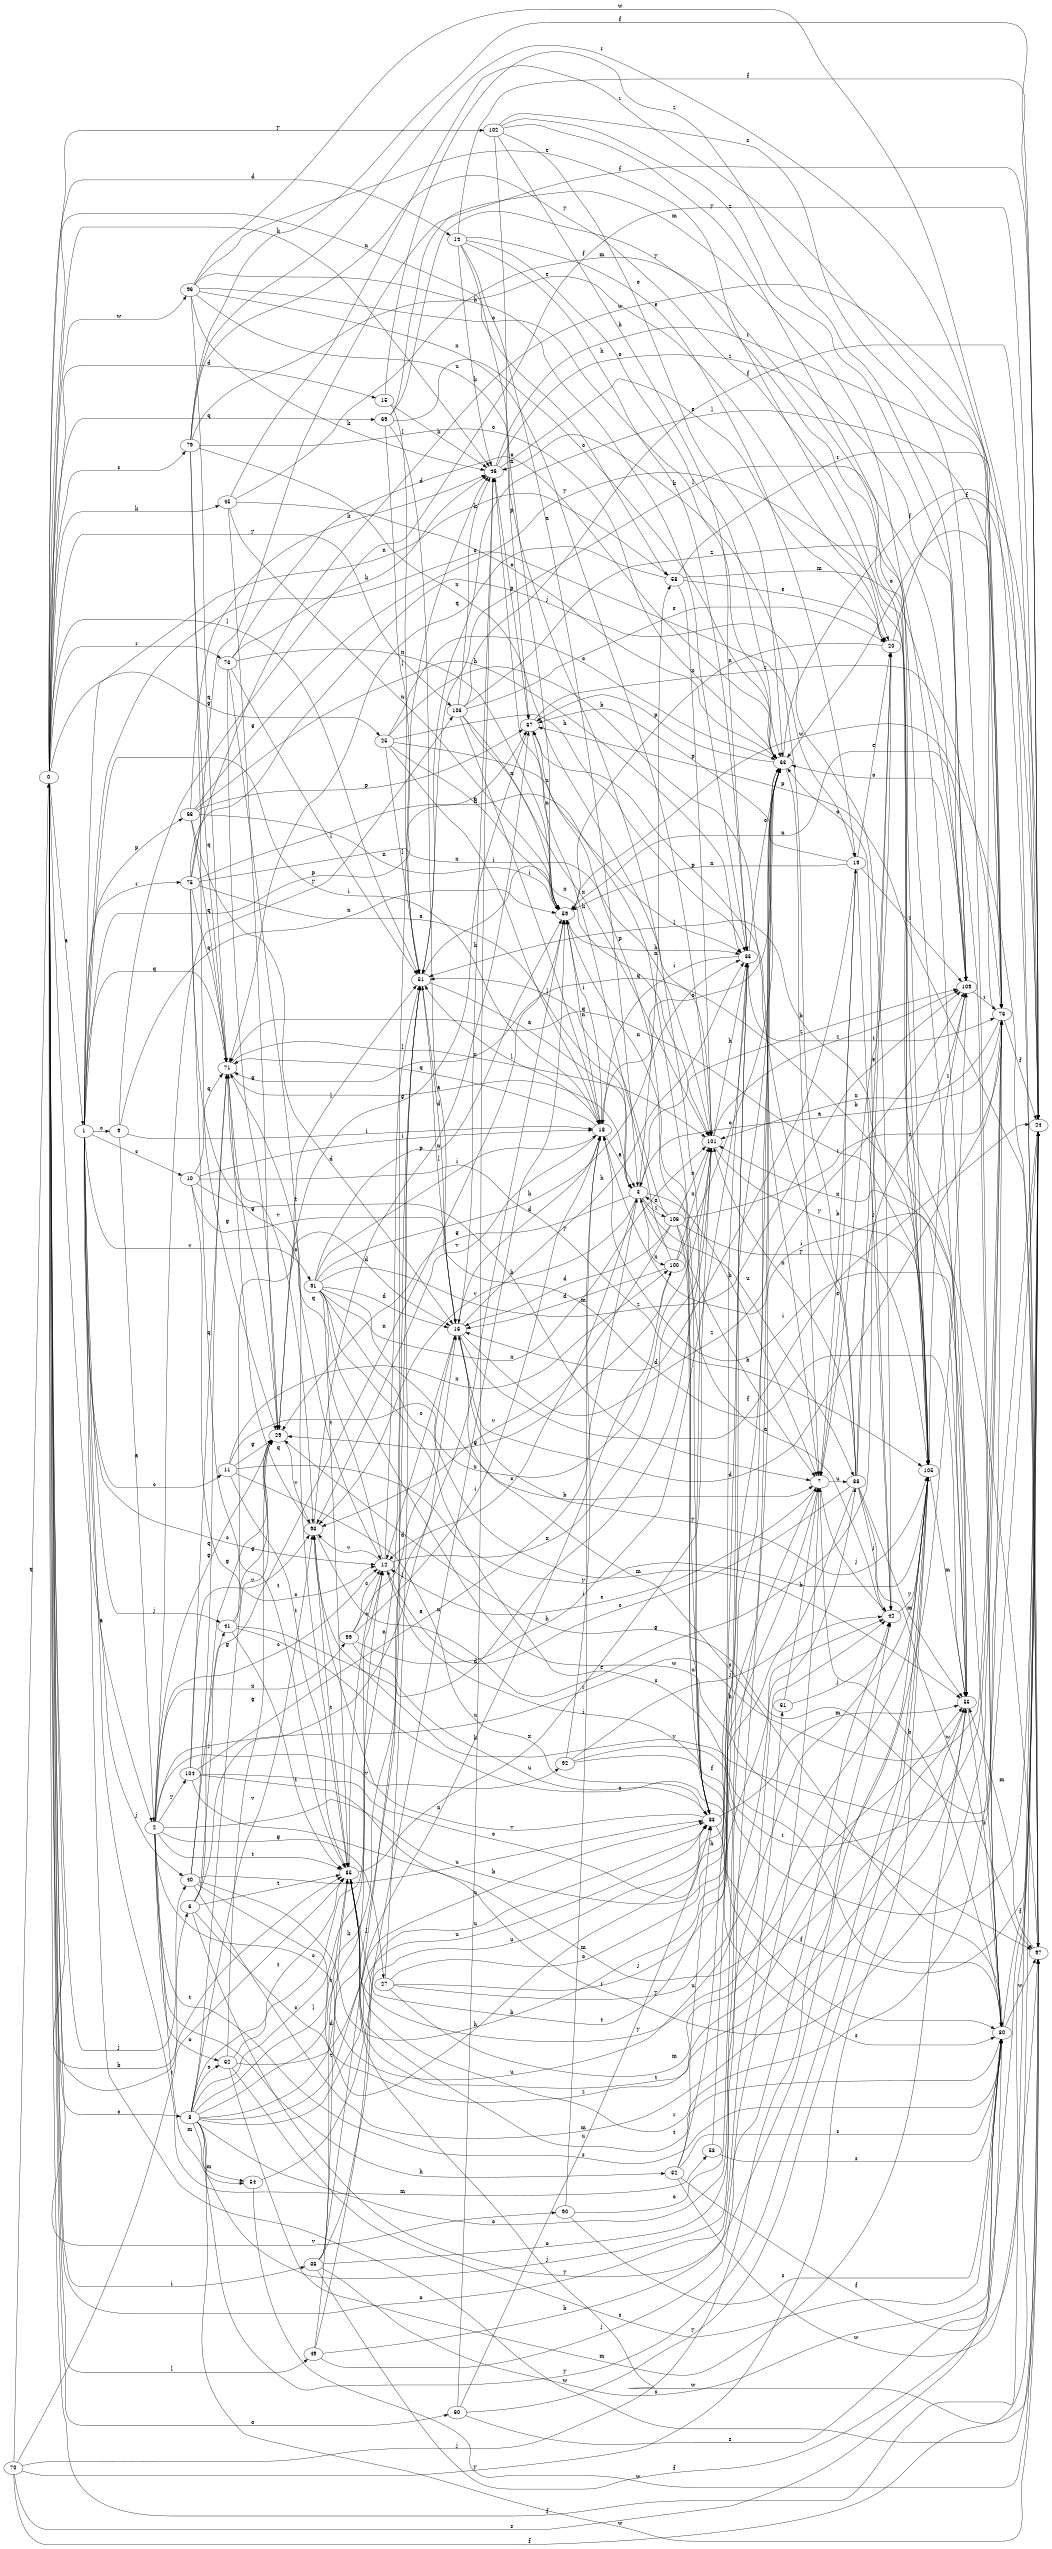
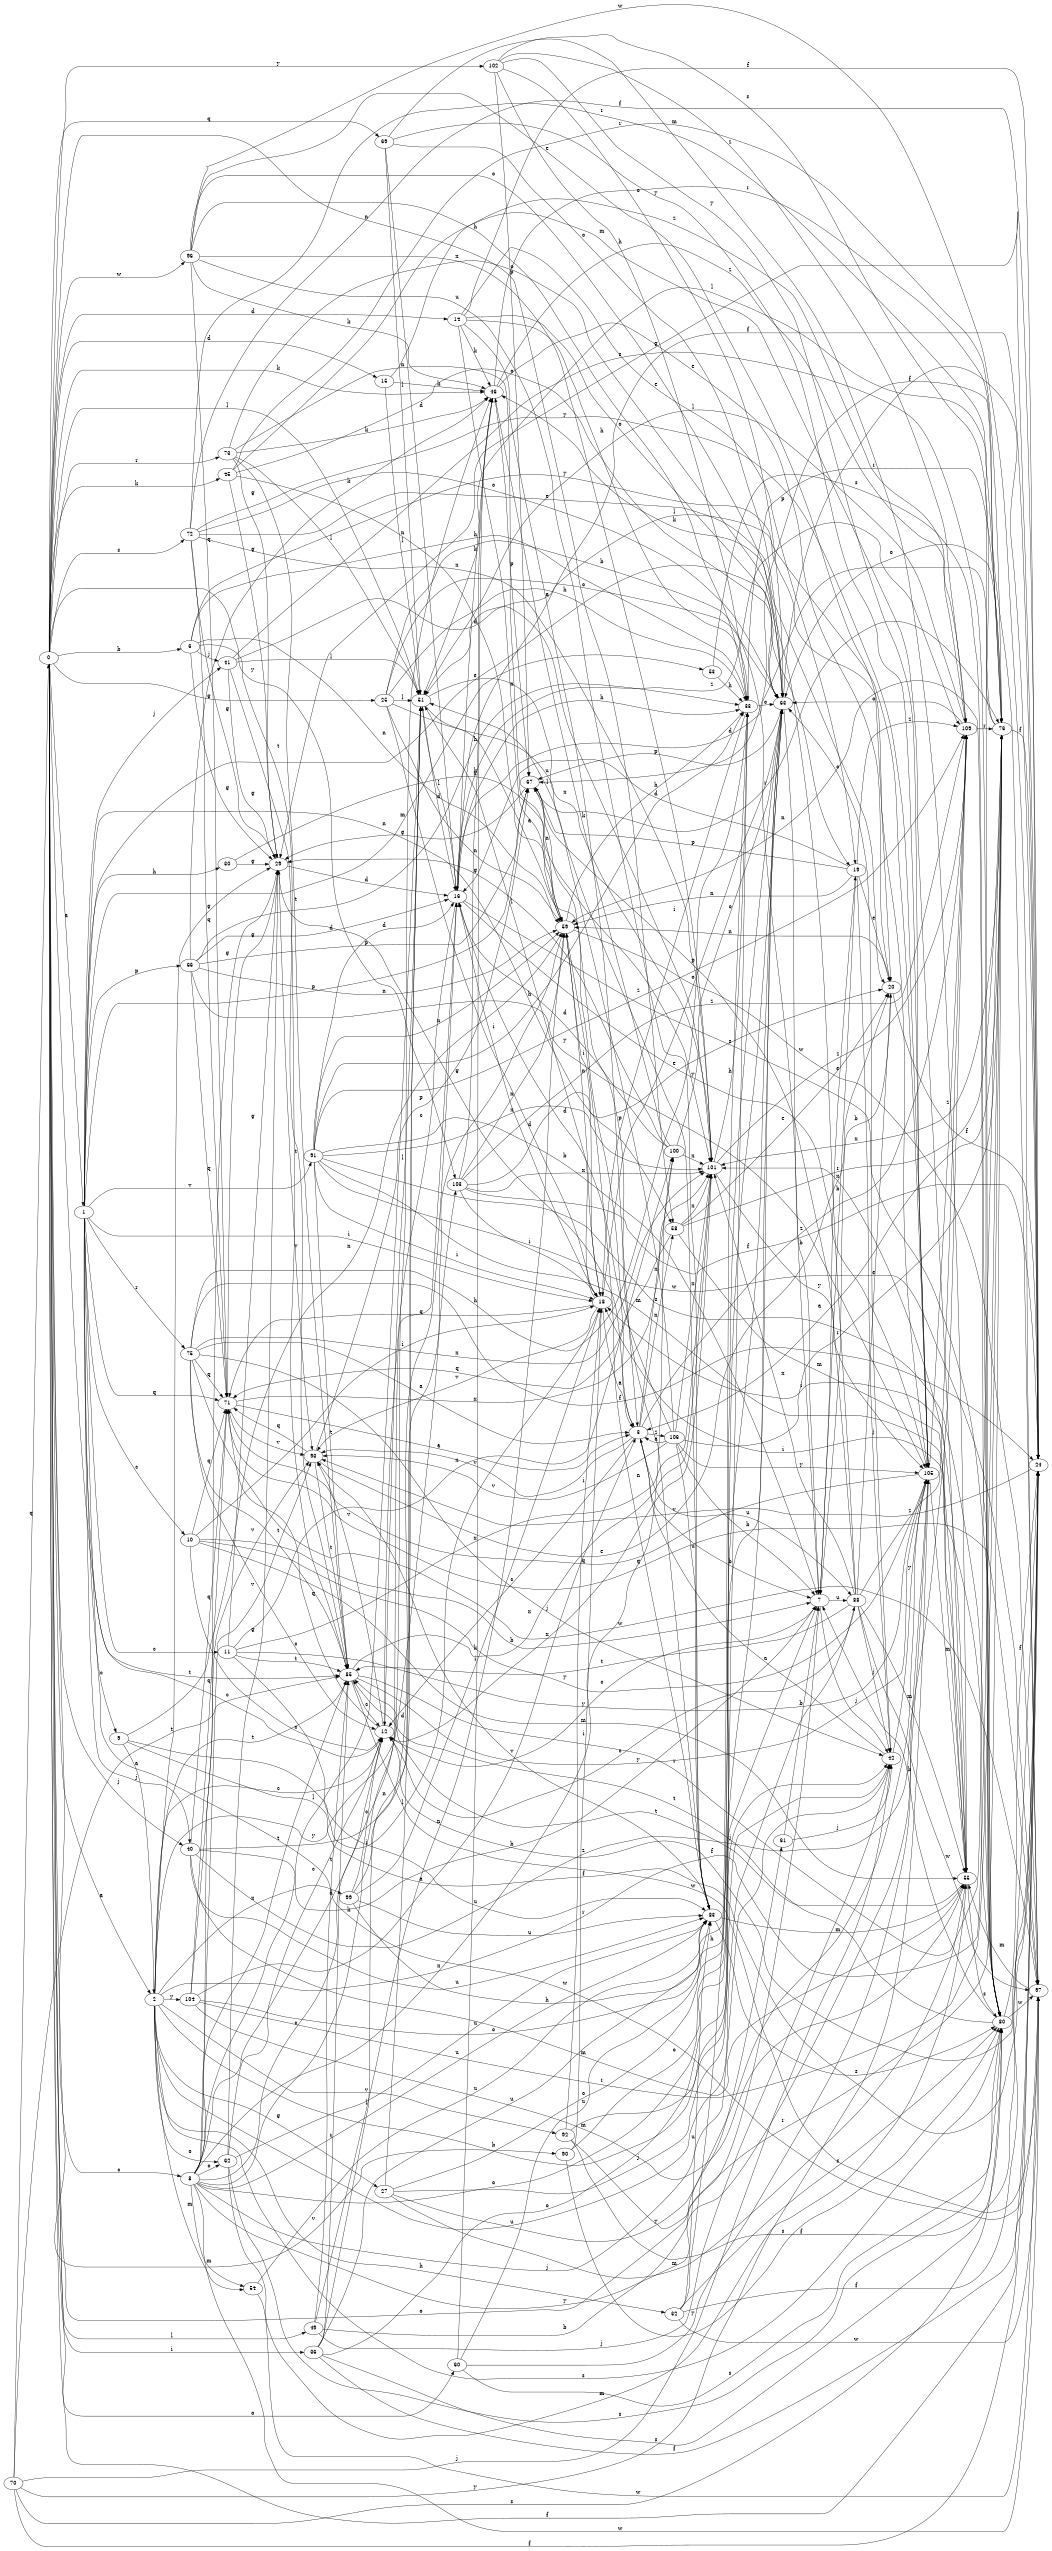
node "79": label "79" -> "72"
node "30": added
